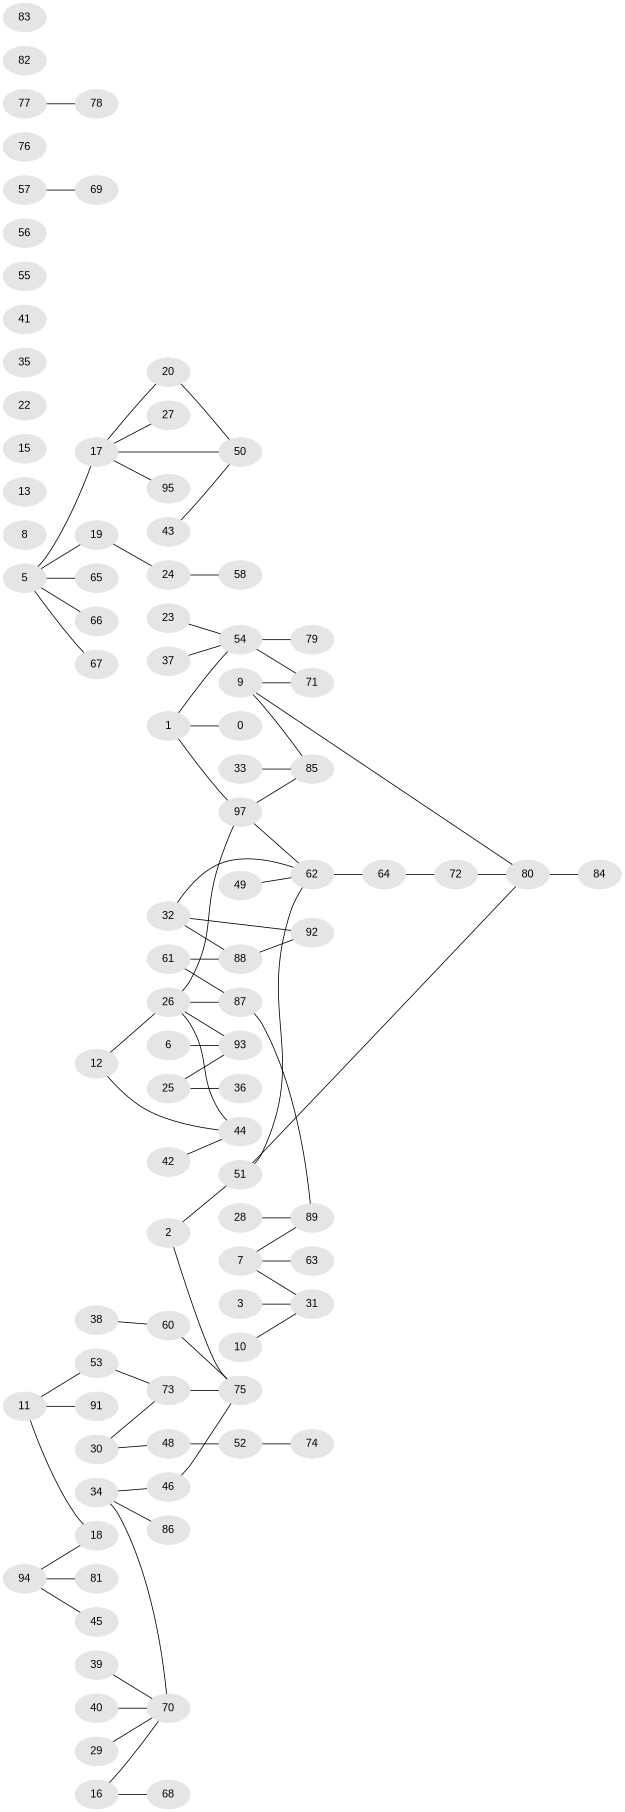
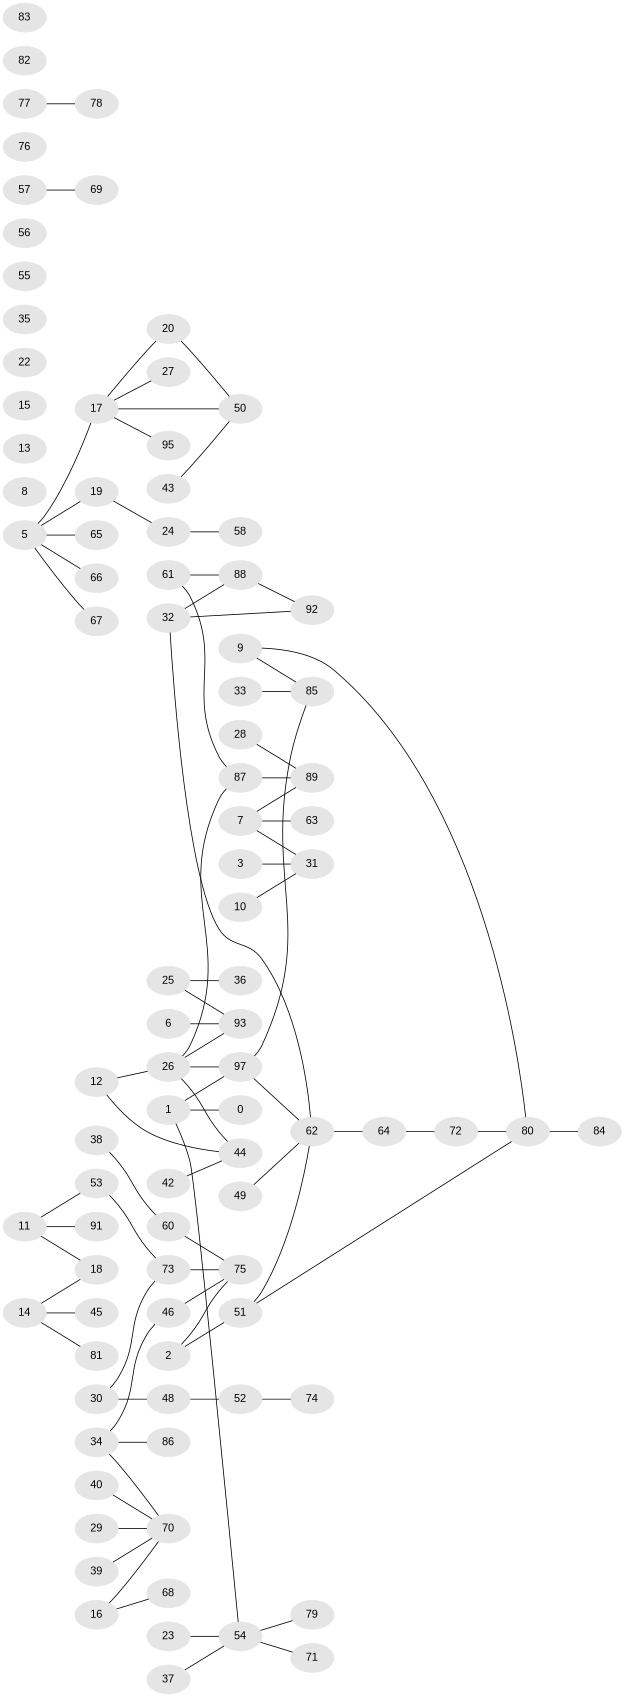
node "41": removed
edge "9" -- "71": removed
node "94": label "94" -> "14"
